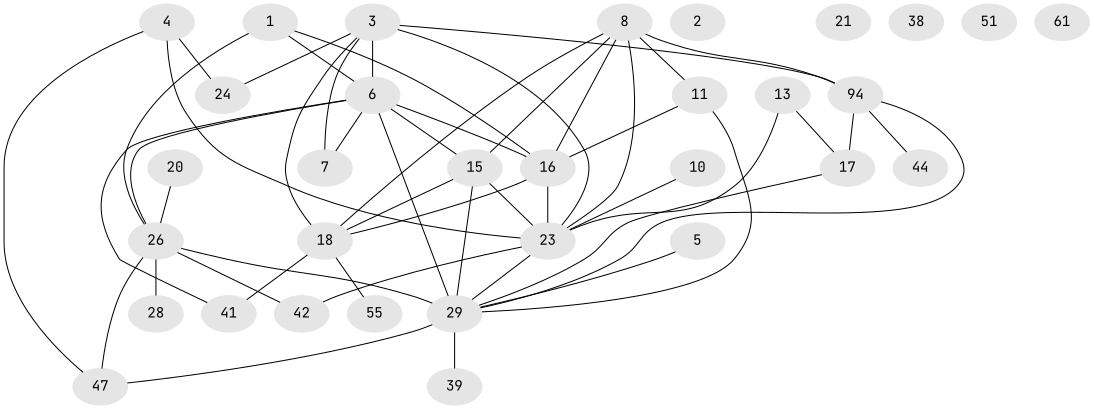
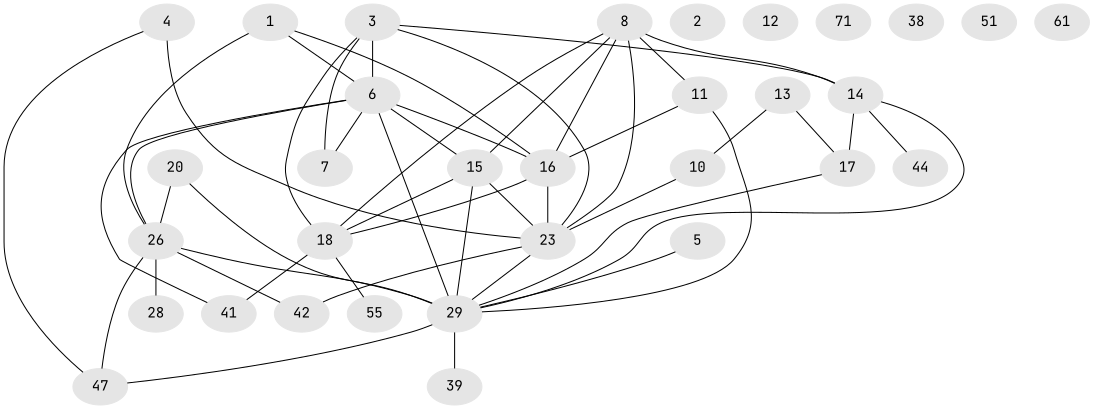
node "12": added
node "21": label "21" -> "71"
node "24": removed
node "94": label "94" -> "14"
edge "13" -- "23": now "13" -- "10"
edge "20" -- "29": added
